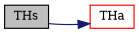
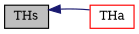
edge "THs" -> "THa": reversed
